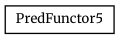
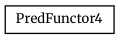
node "PredFunctor5": label "PredFunctor5" -> "PredFunctor4"
